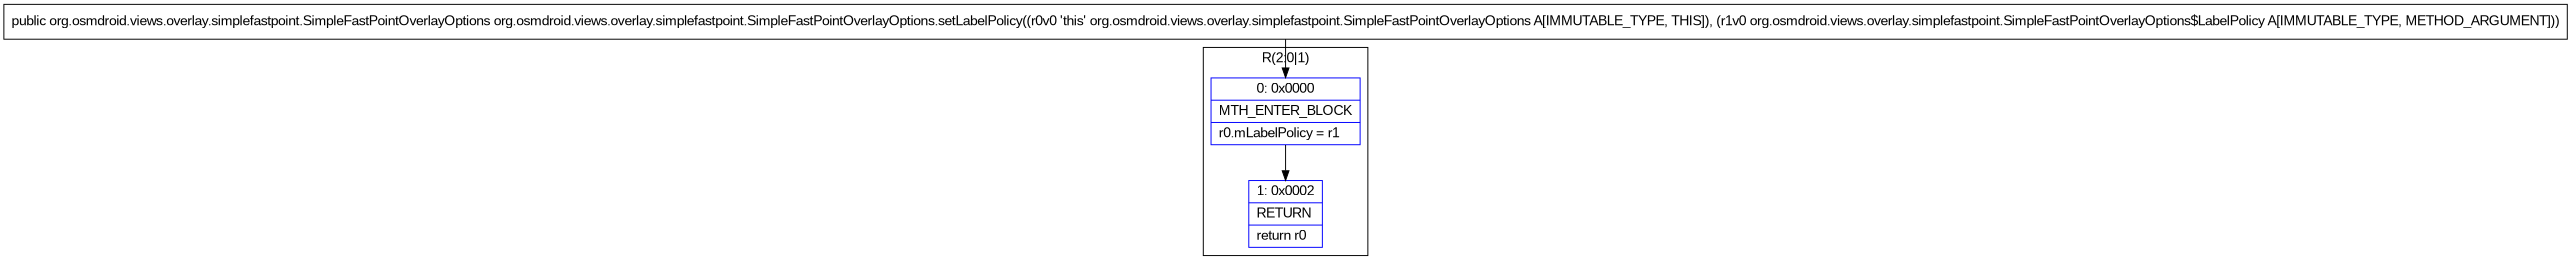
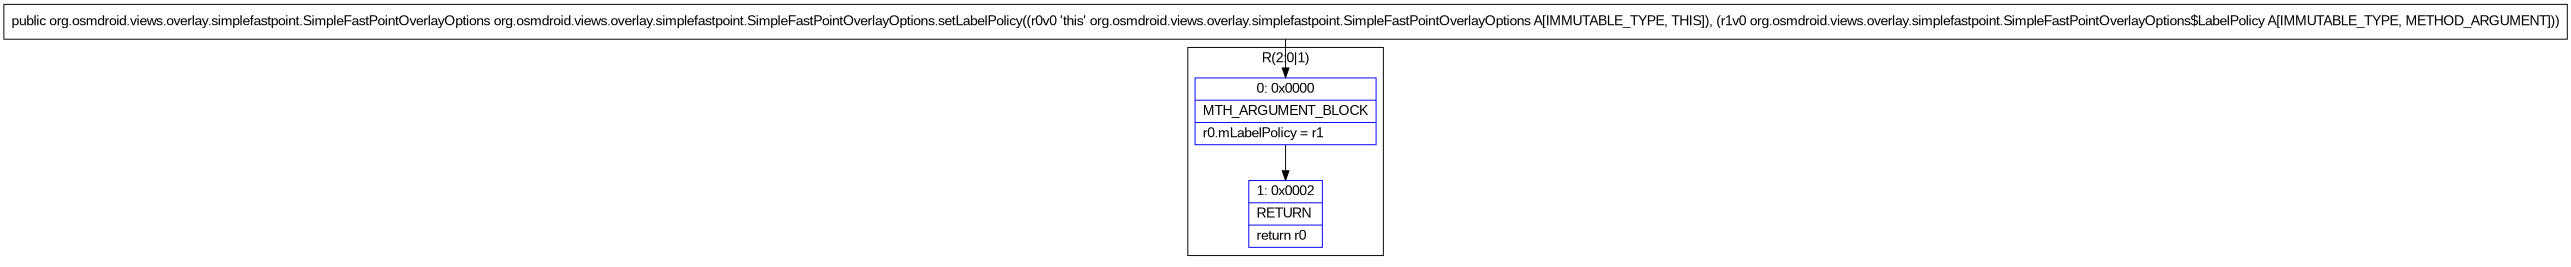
node "0: 0x0000": text "MTH_ENTER_BLOCK" -> "MTH_ARGUMENT_BLOCK"
